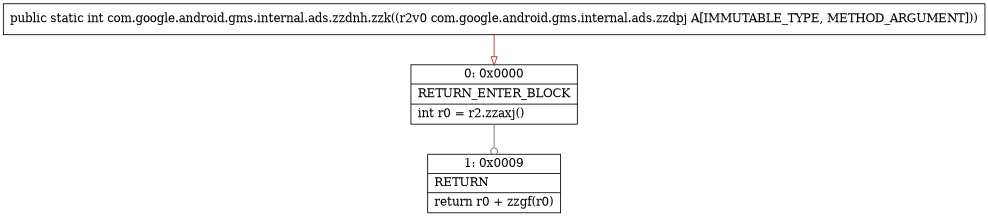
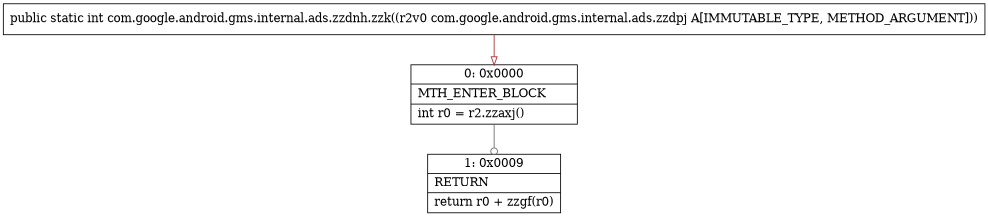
node "0: 0x0000": text "RETURN_ENTER_BLOCK" -> "MTH_ENTER_BLOCK"
